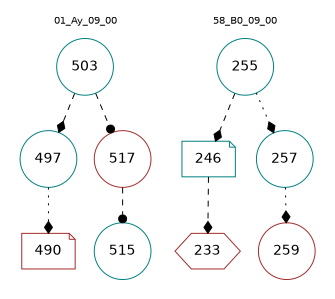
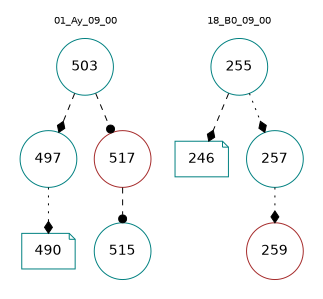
cluster "58_B0_09_00": label "58_B0_09_00" -> "18_B0_09_00"
node "490": color brown -> teal
node "233": removed
